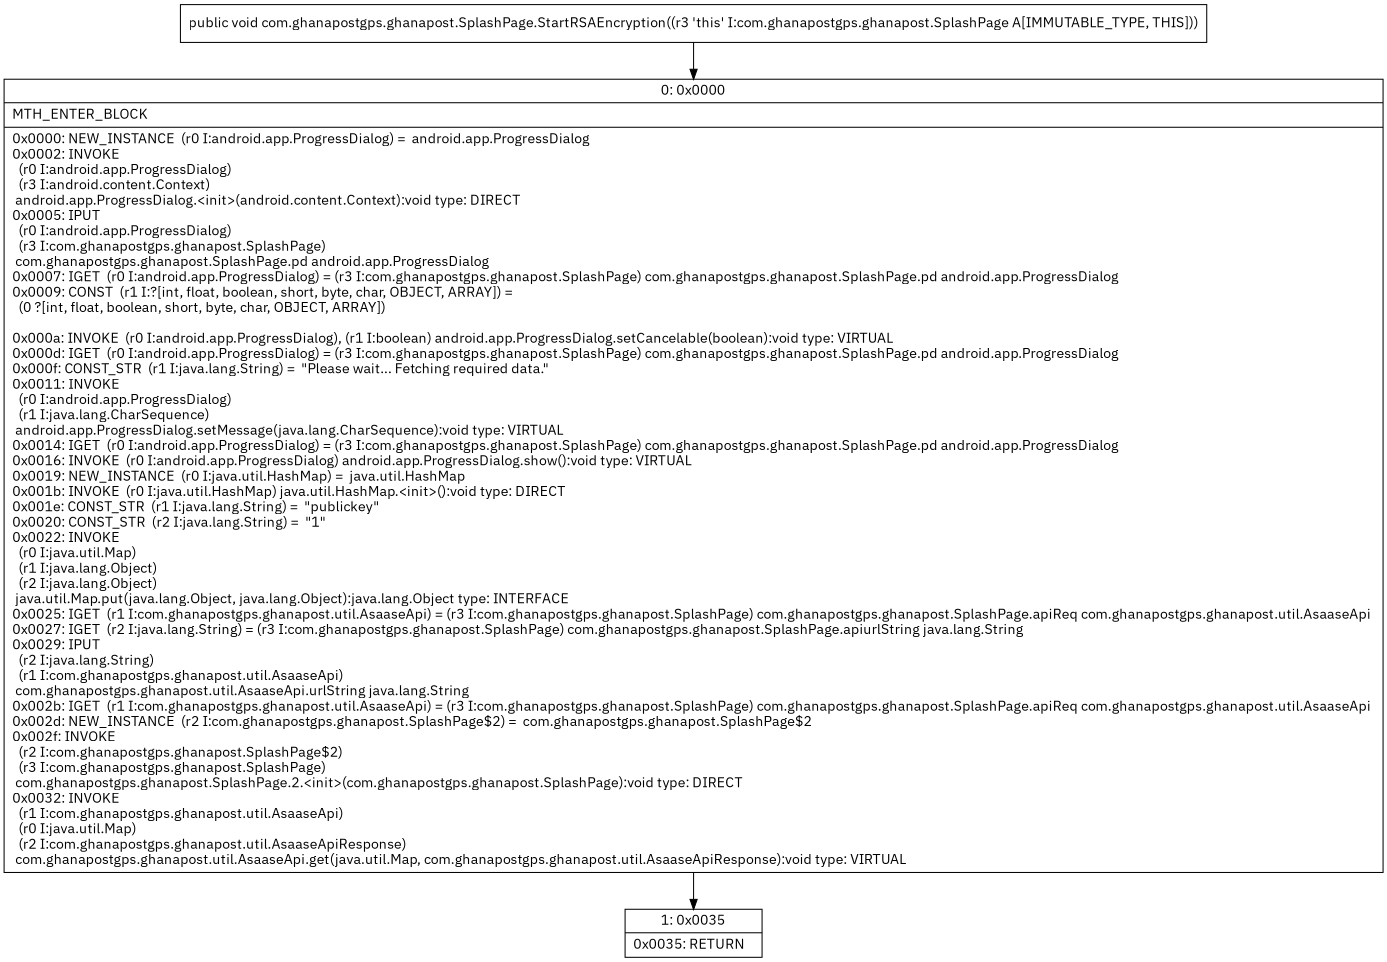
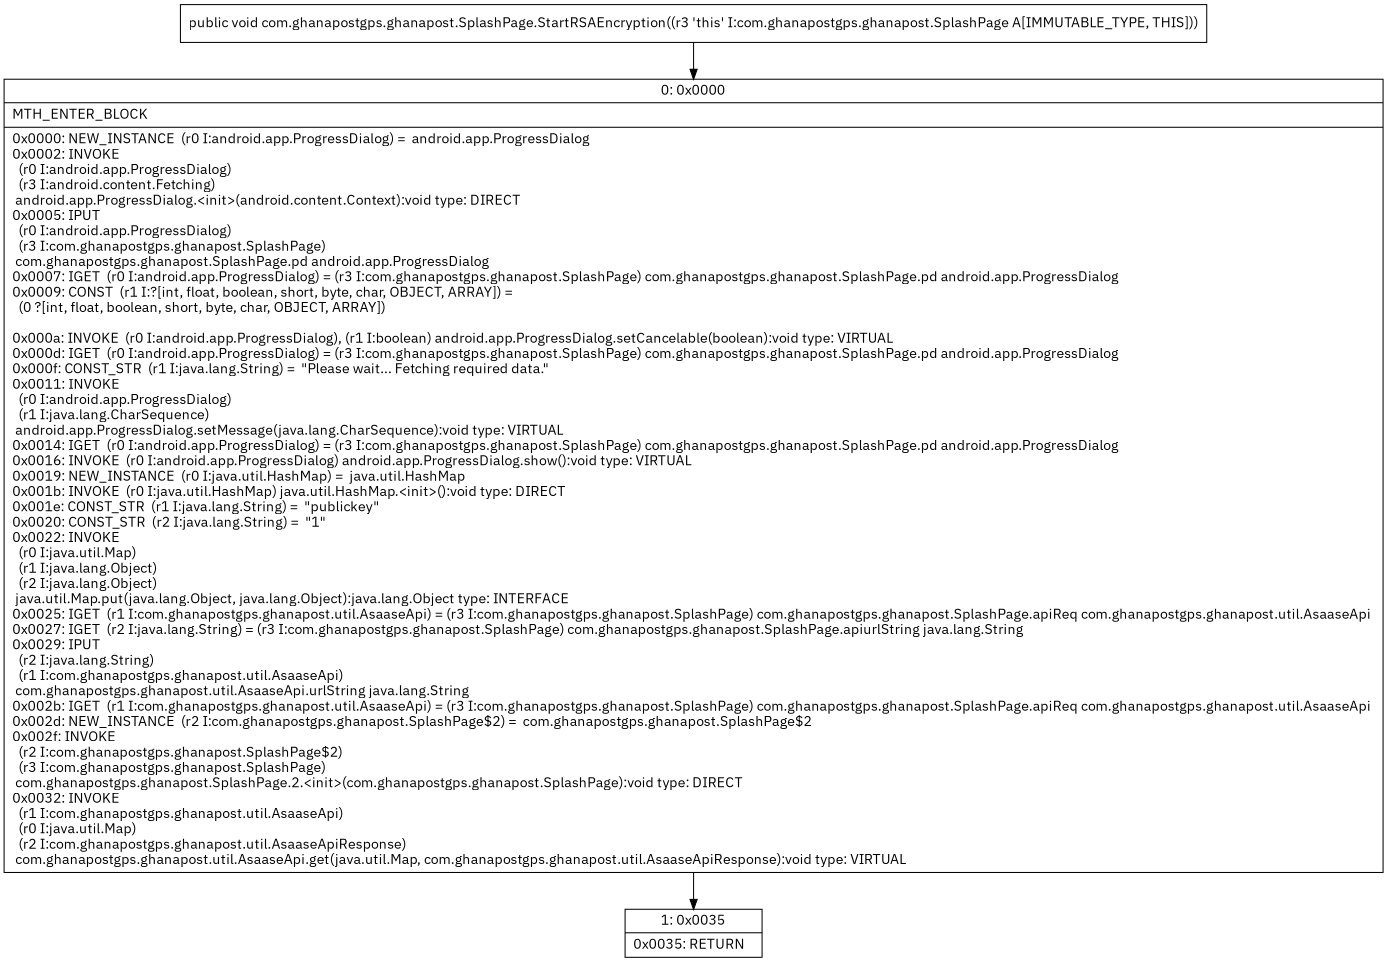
node "0: 0x0000": text "(r3 I:android.content.Context)" -> "(r3 I:android.content.Fetching)"
